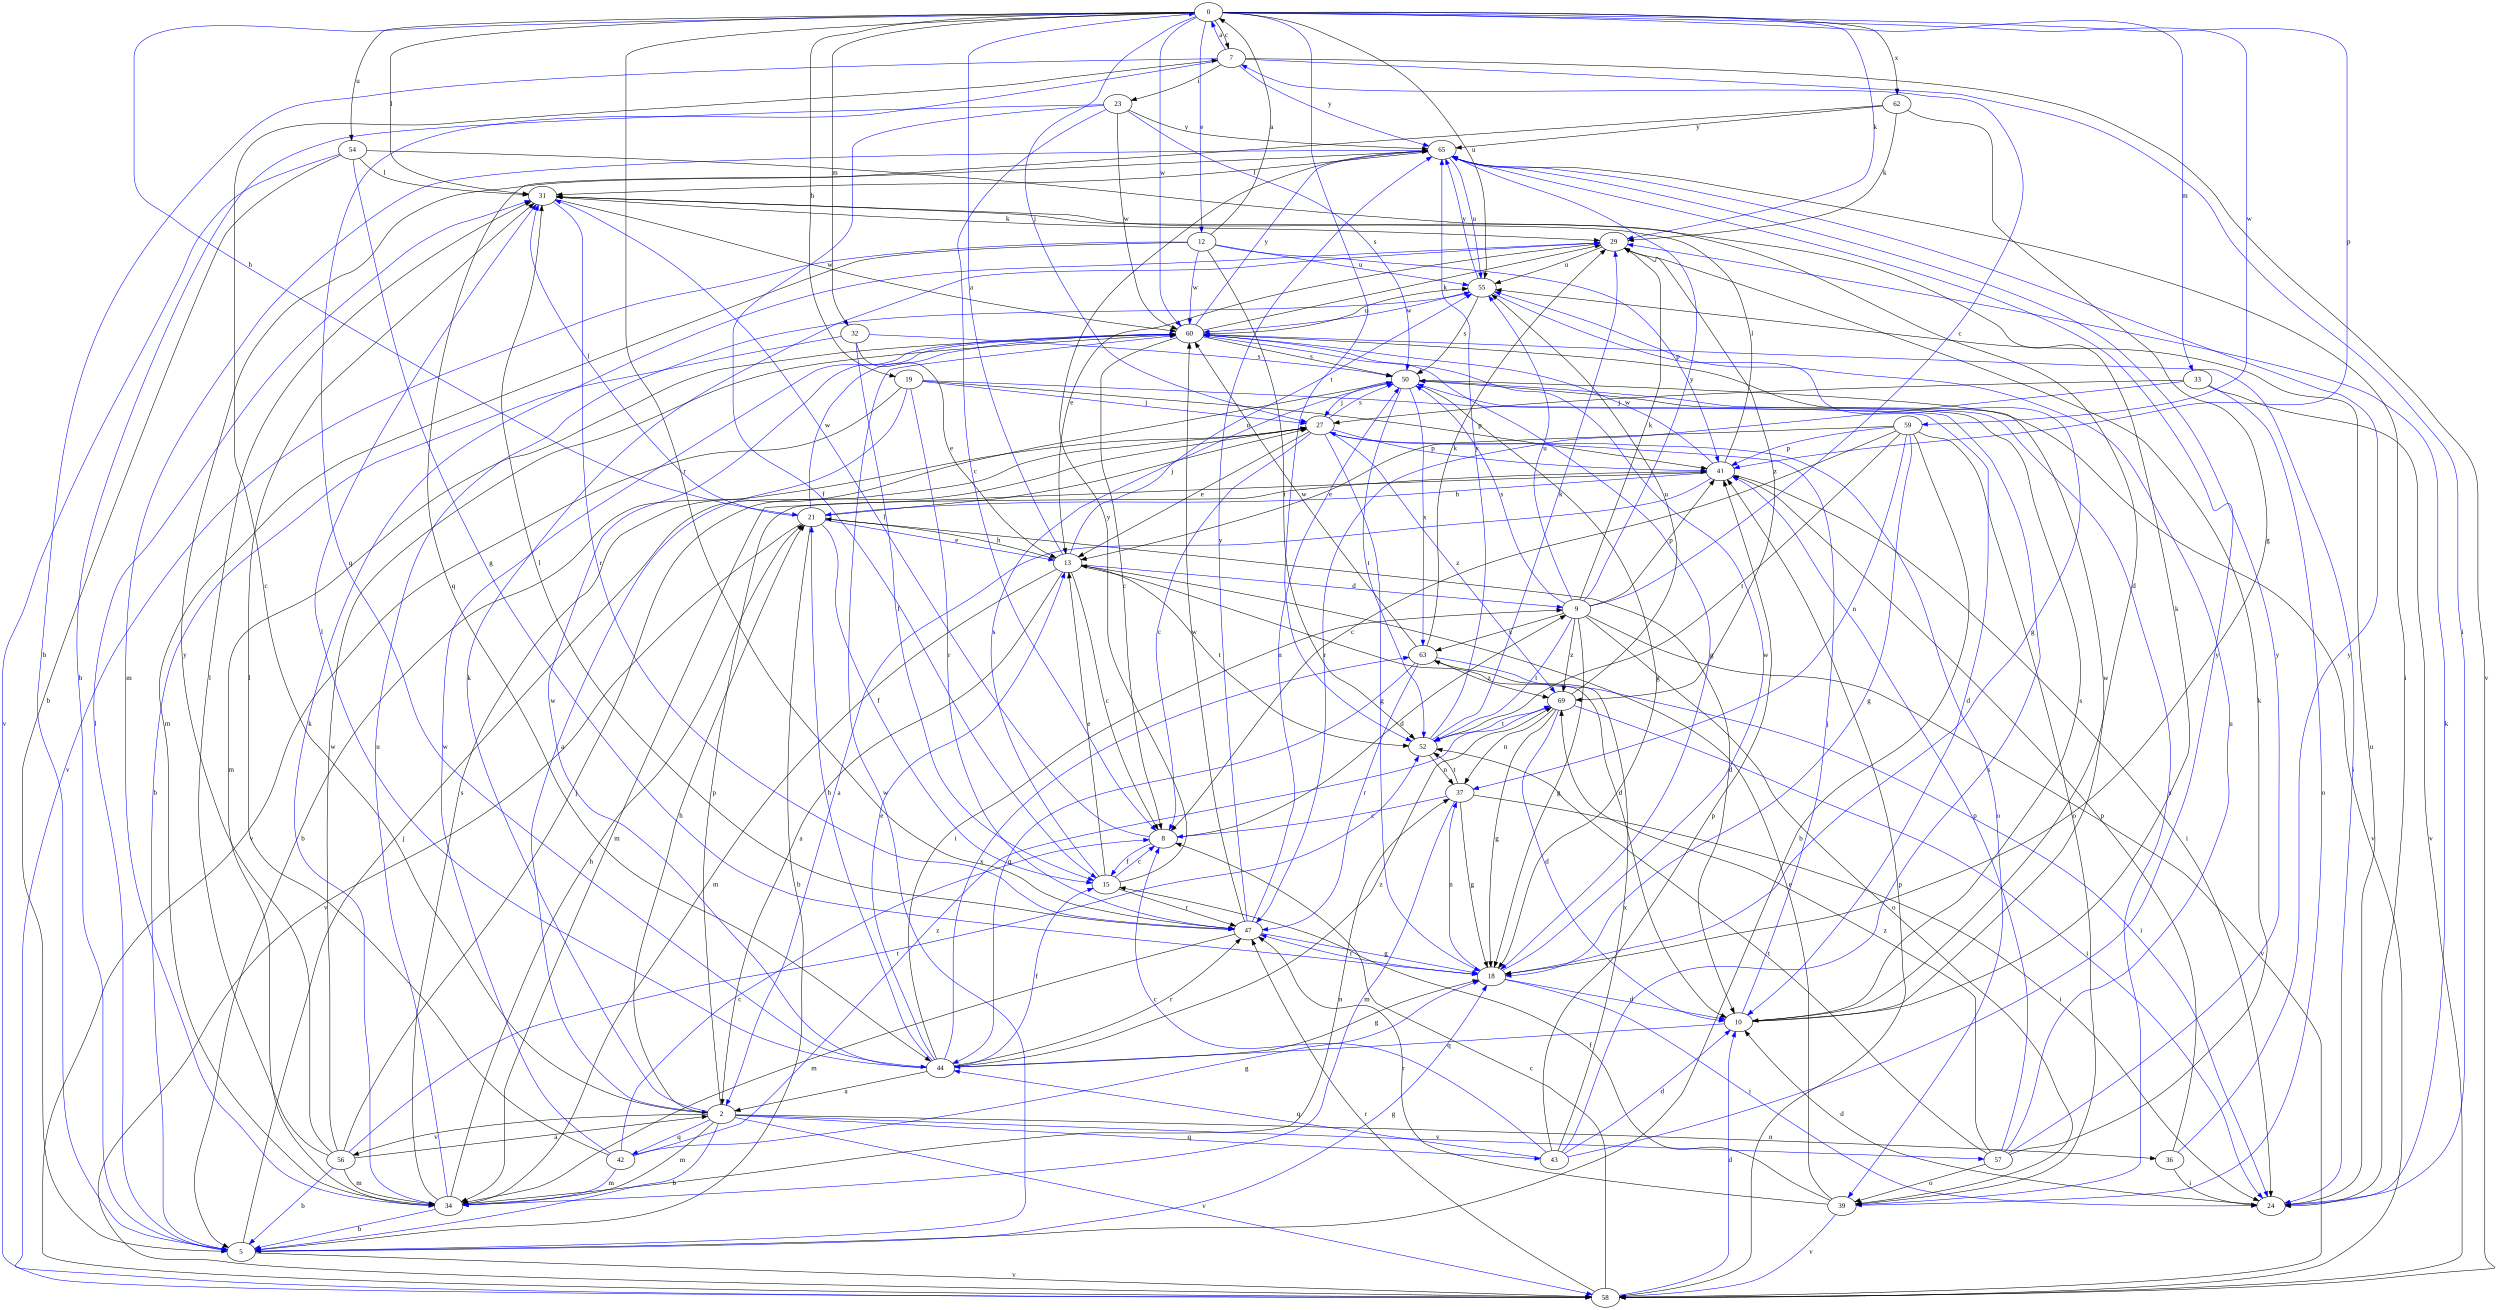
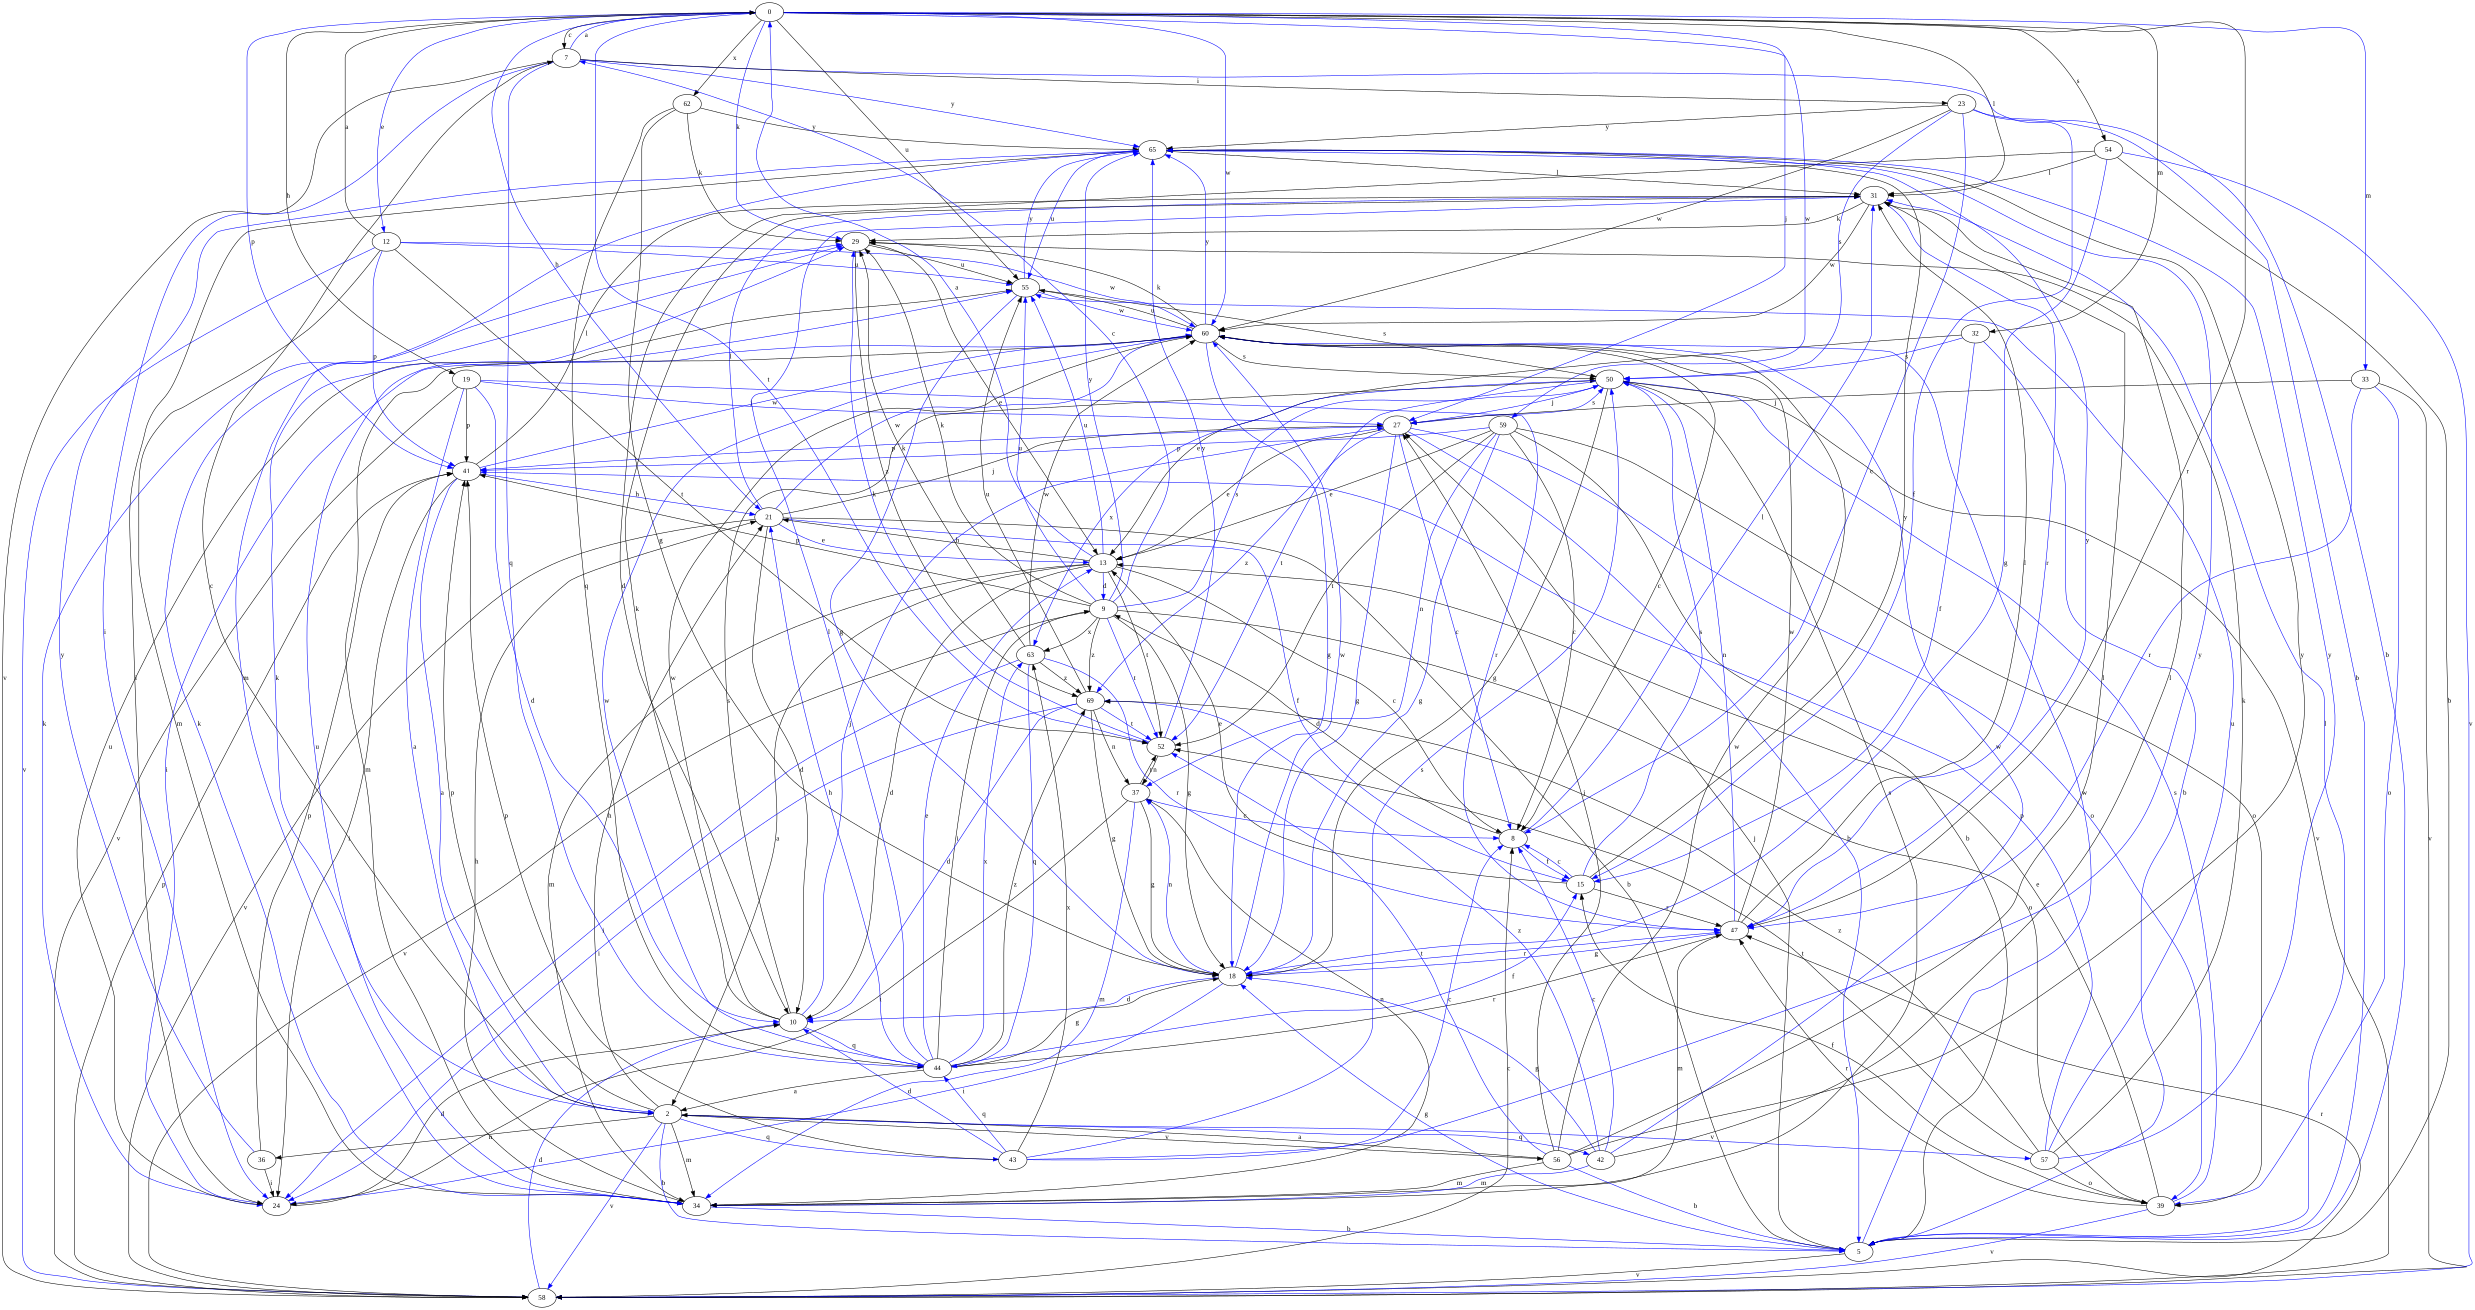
edge "0" -> "54": label "u" -> "s"
edge "41" -> "34": removed, label "m"
edge "27" -> "5": color black -> blue
